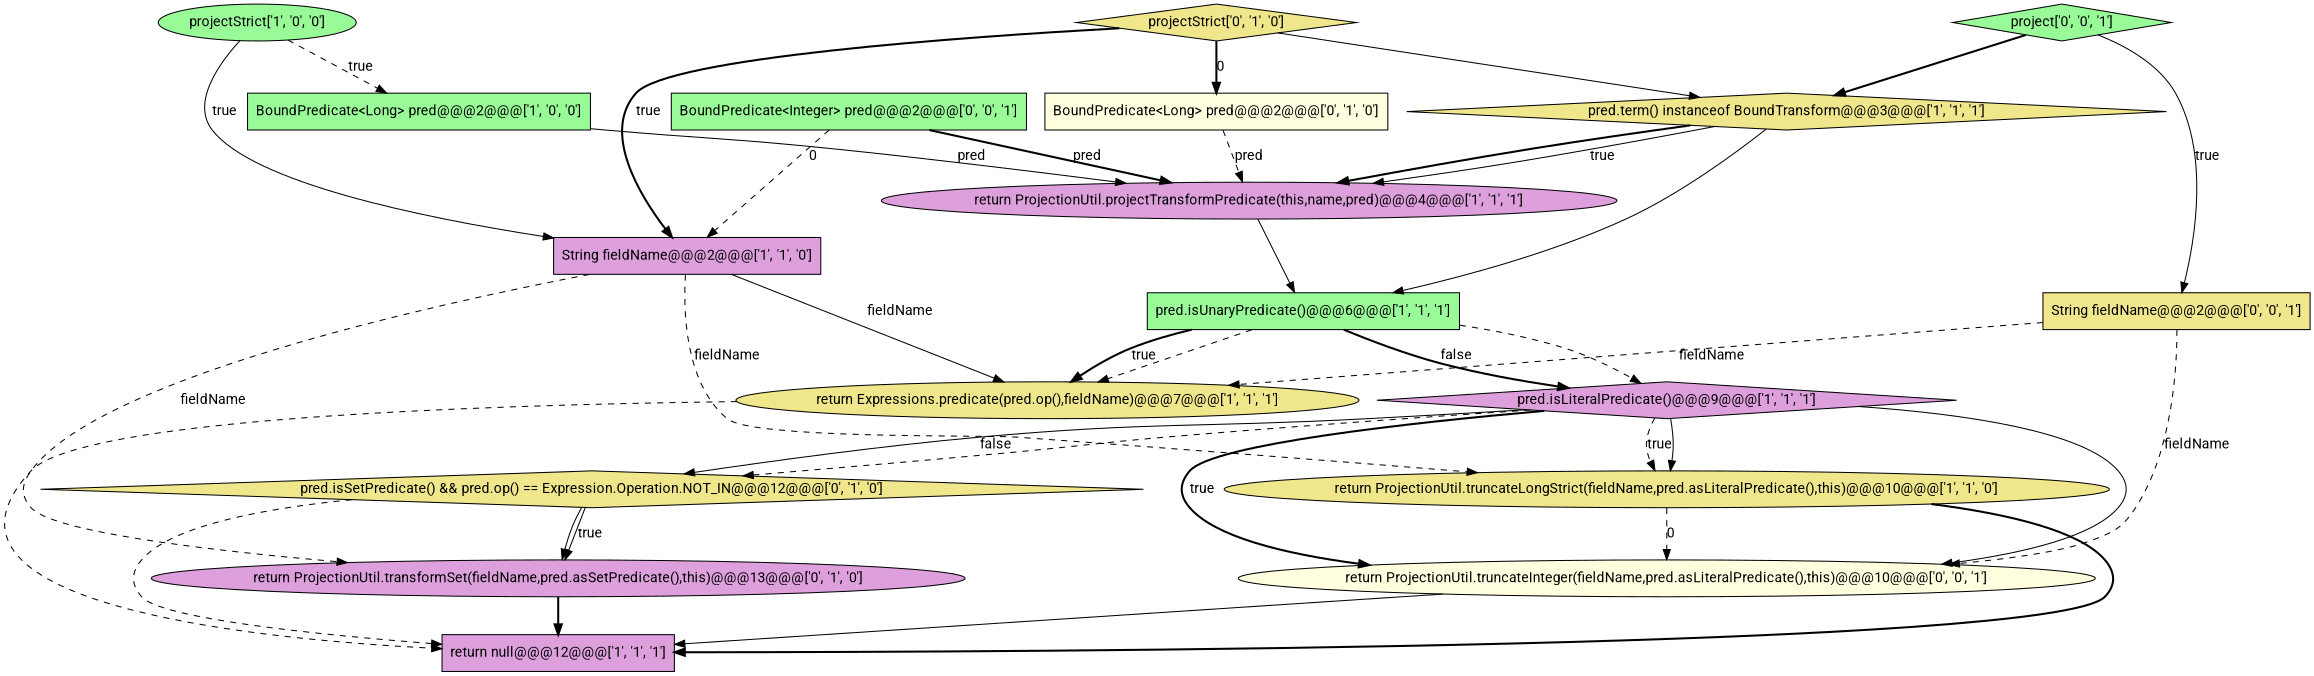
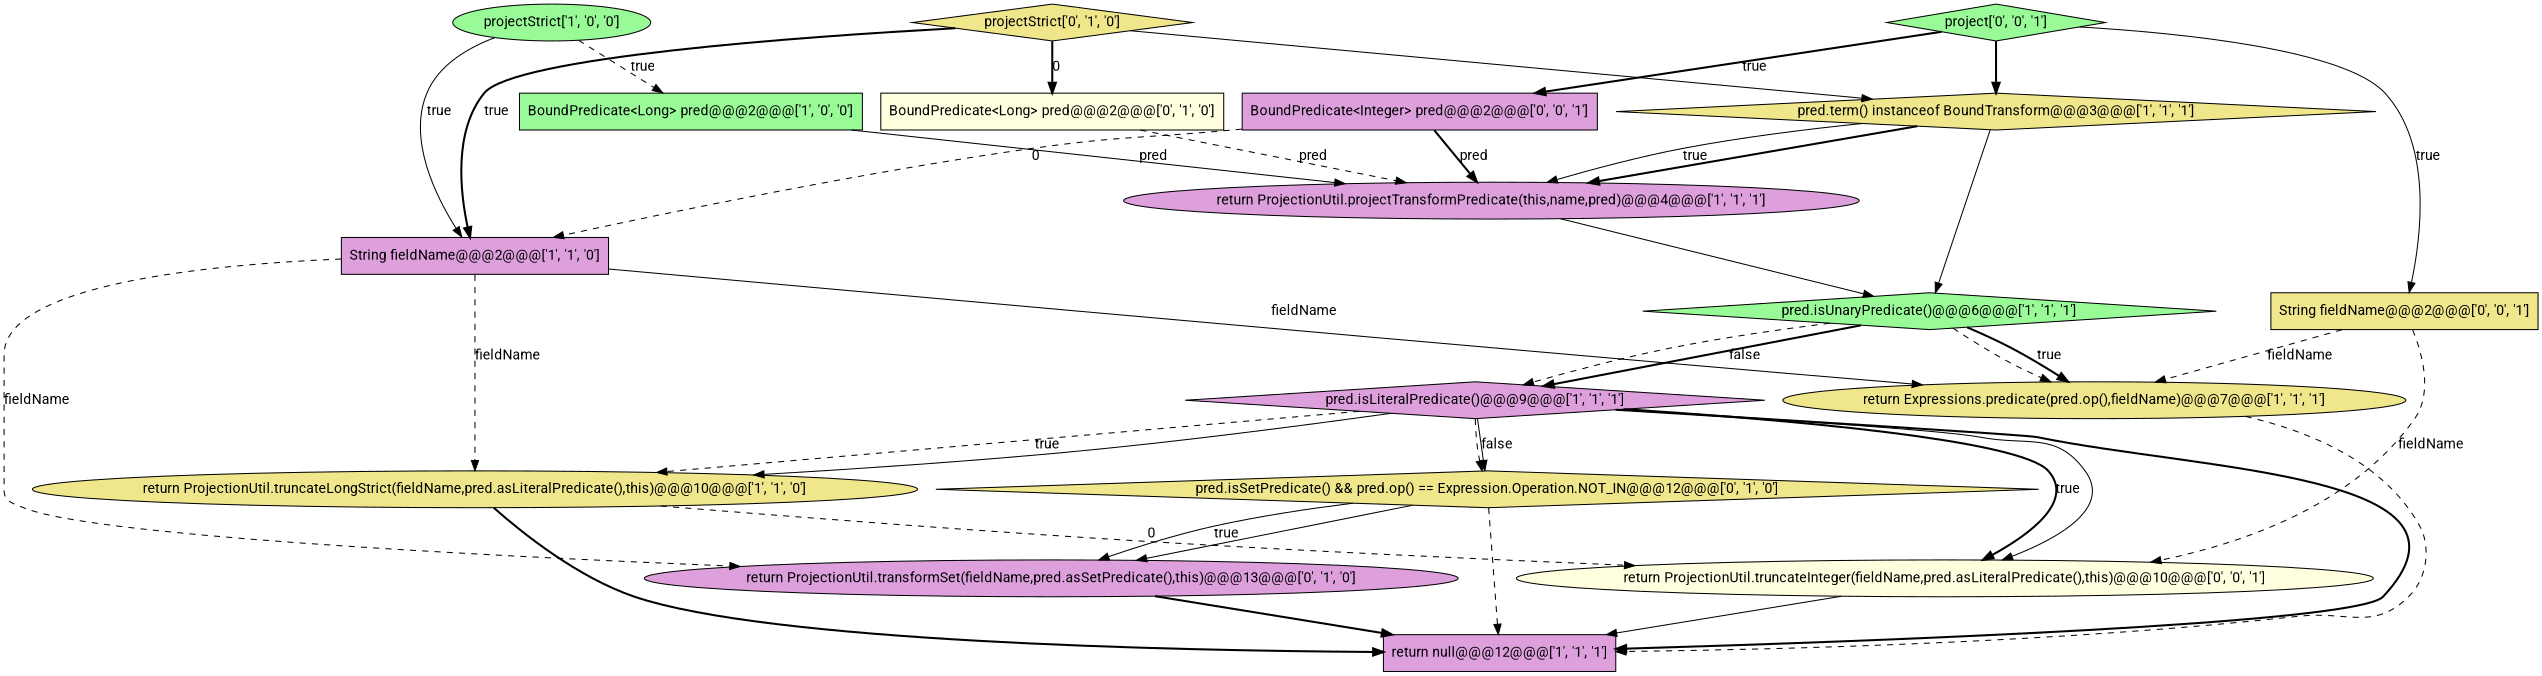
edge "project['0', '0', '1']" -> "BoundPredicate<Integer> pred@@@2@@@['0', '0', '1']": added, label "true"
node "BoundPredicate<Integer> pred@@@2@@@['0', '0', '1']": fillcolor palegreen -> plum
node "pred.isUnaryPredicate()@@@6@@@['1', '1', '1']": shape box -> diamond
edge "pred.isLiteralPredicate()@@@9@@@['1', '1', '1']" -> "return null@@@12@@@['1', '1', '1']": added
